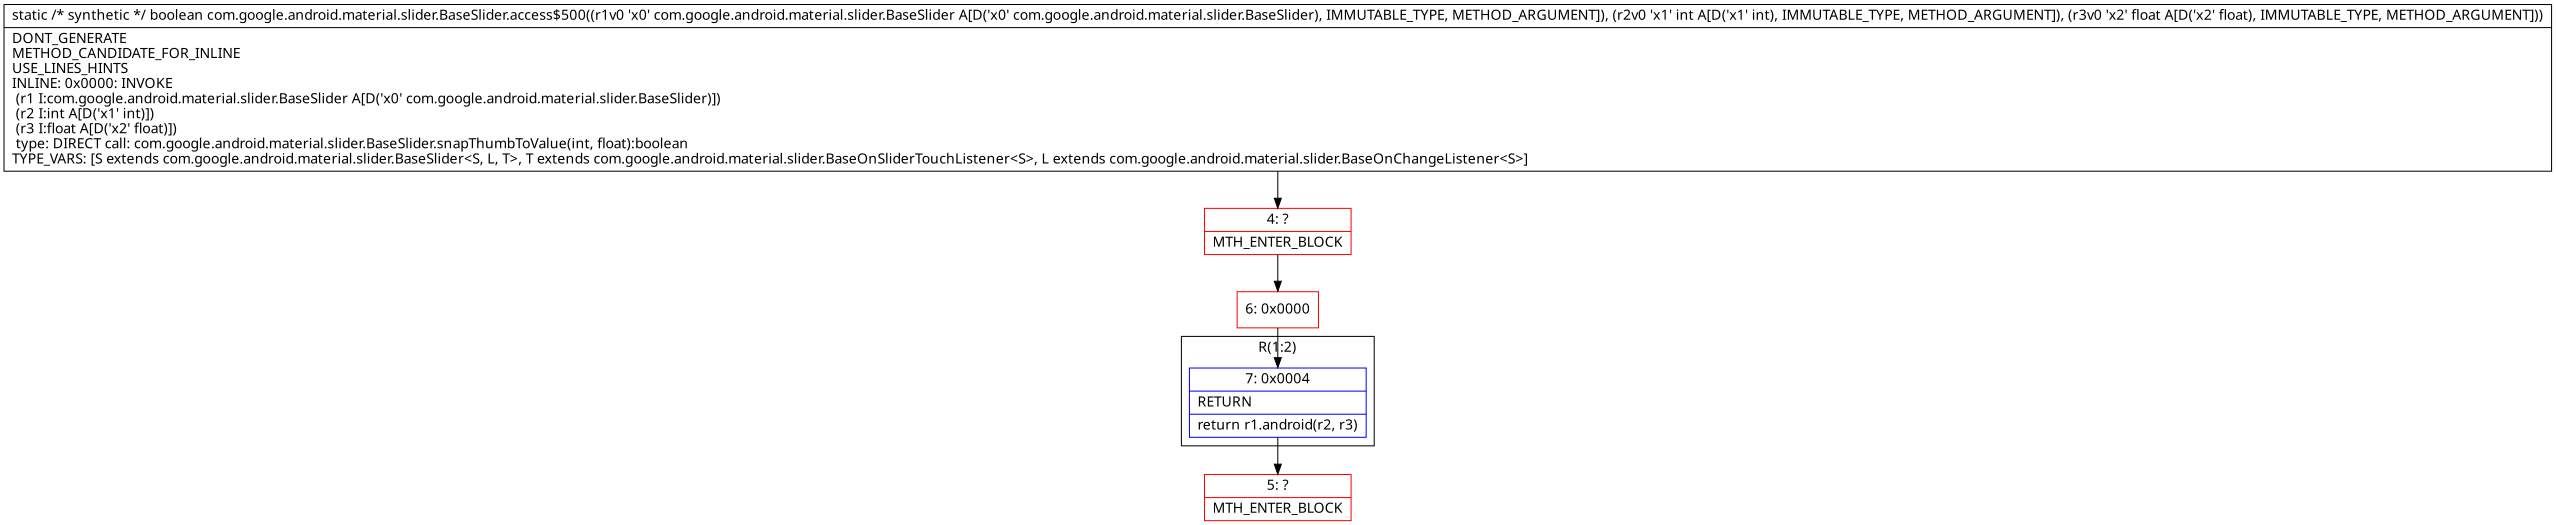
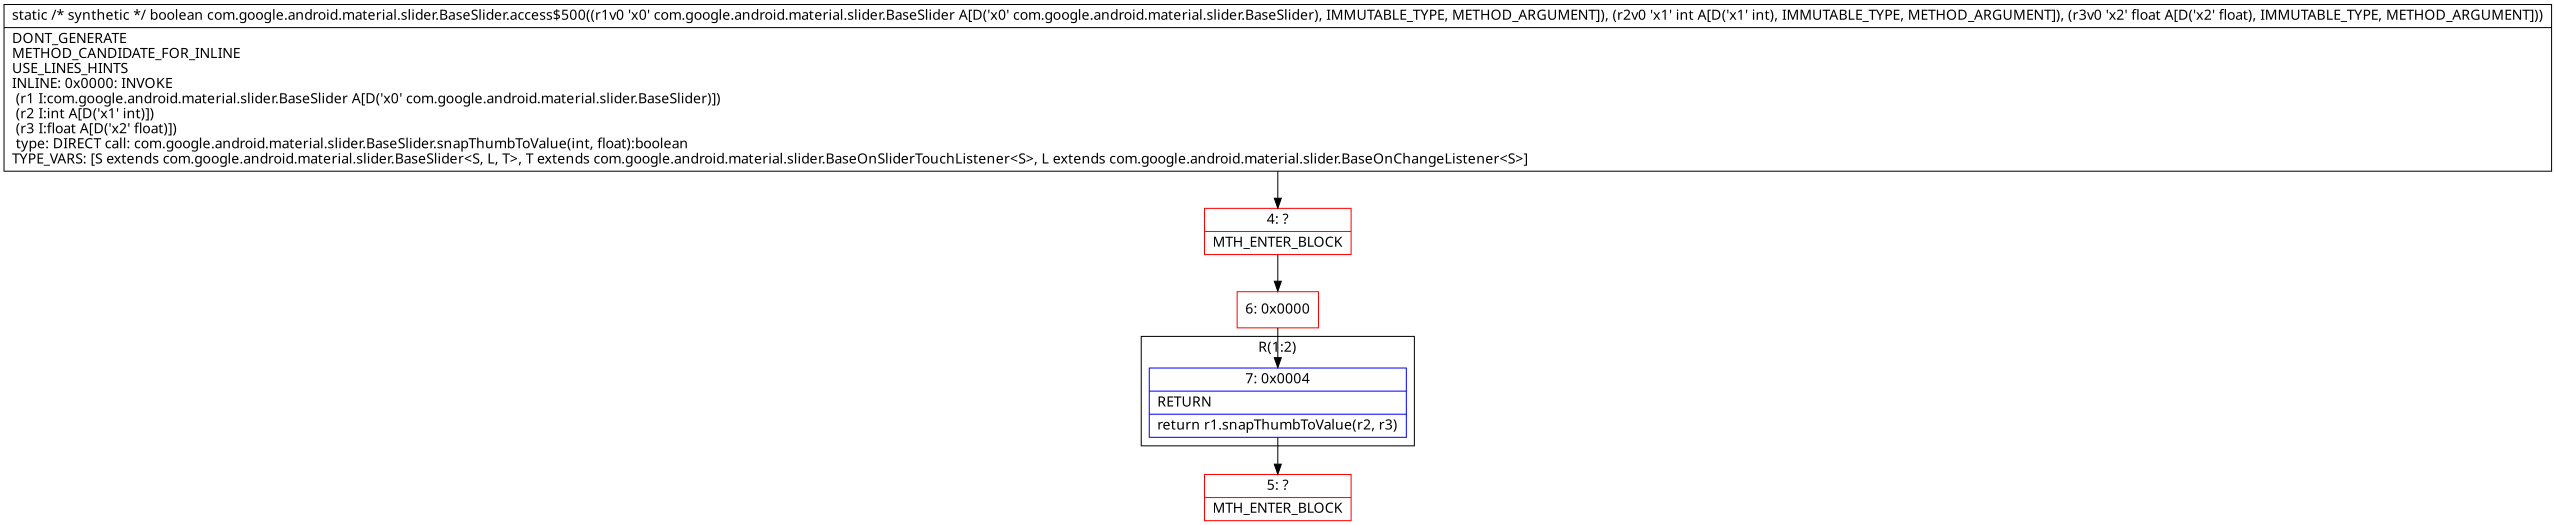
node "7: 0x0004": text "return r1.android(r2, r3)" -> "return r1.snapThumbToValue(r2, r3)"
